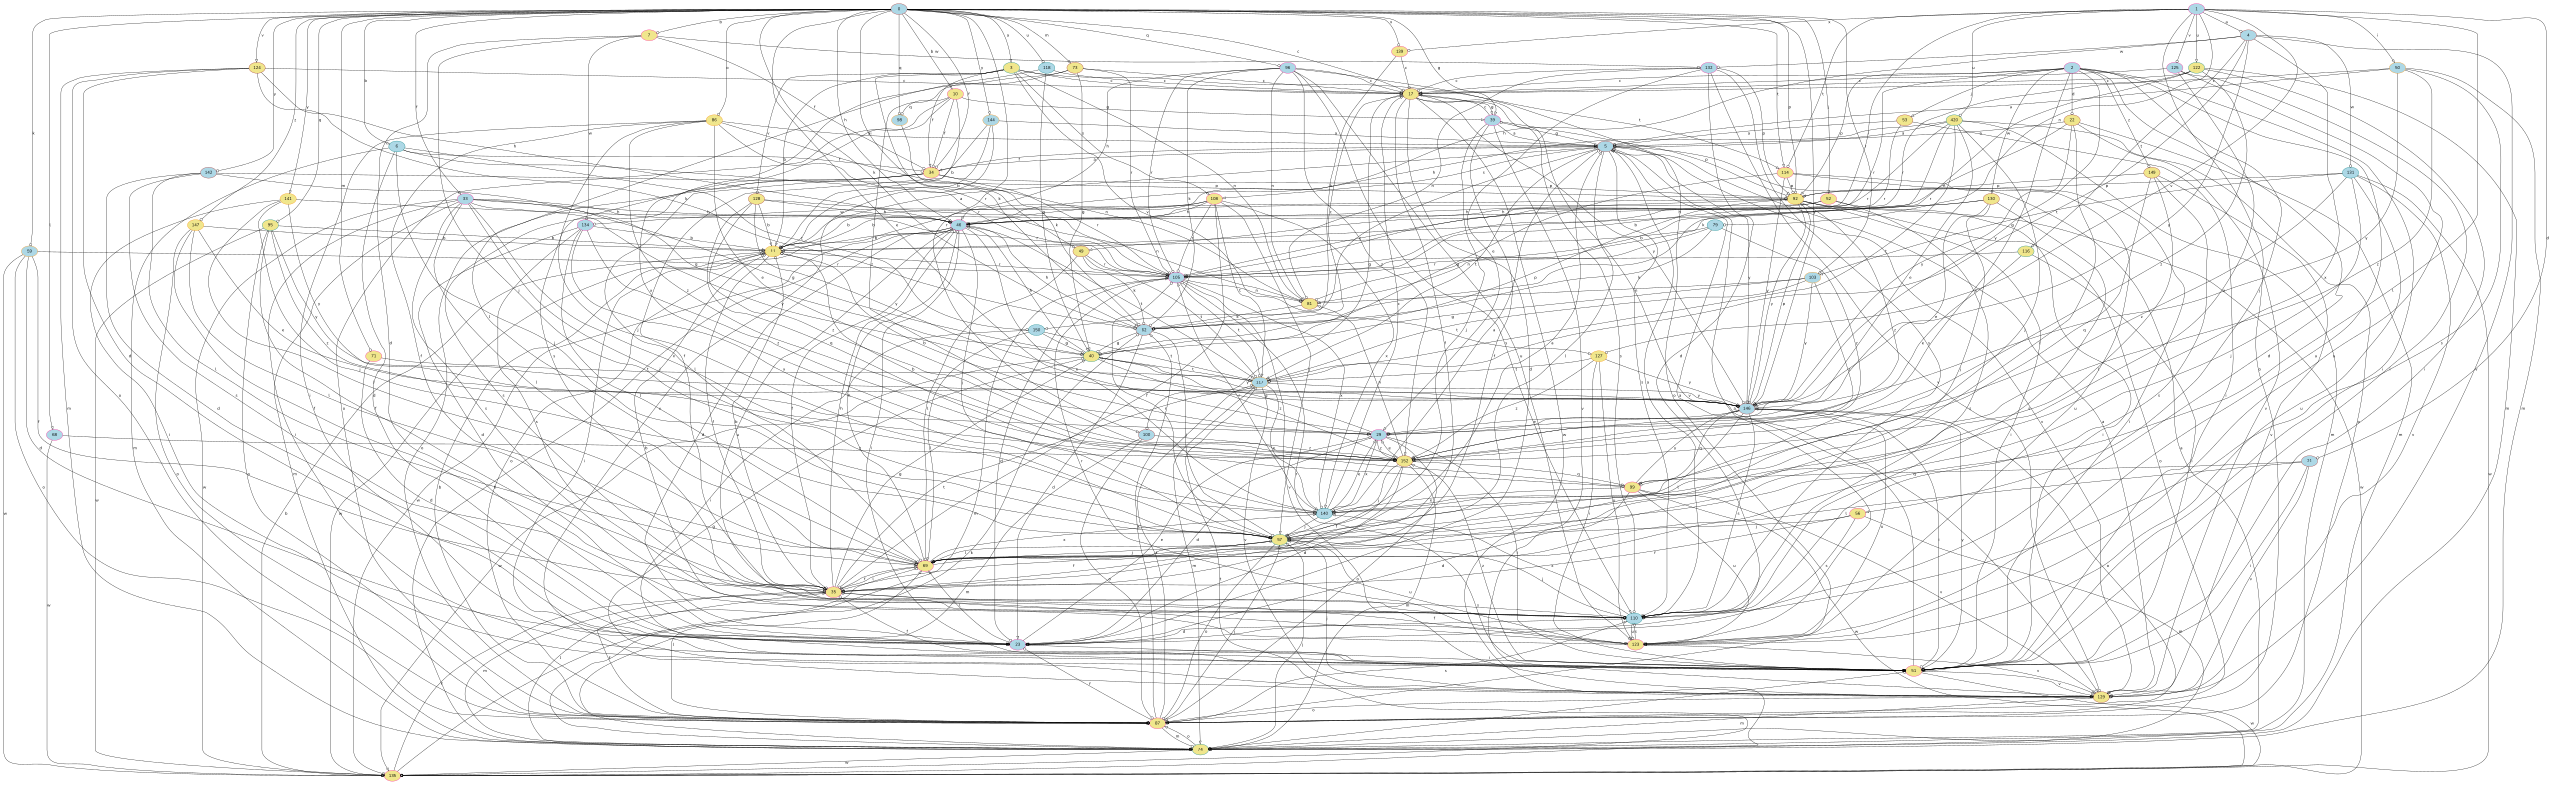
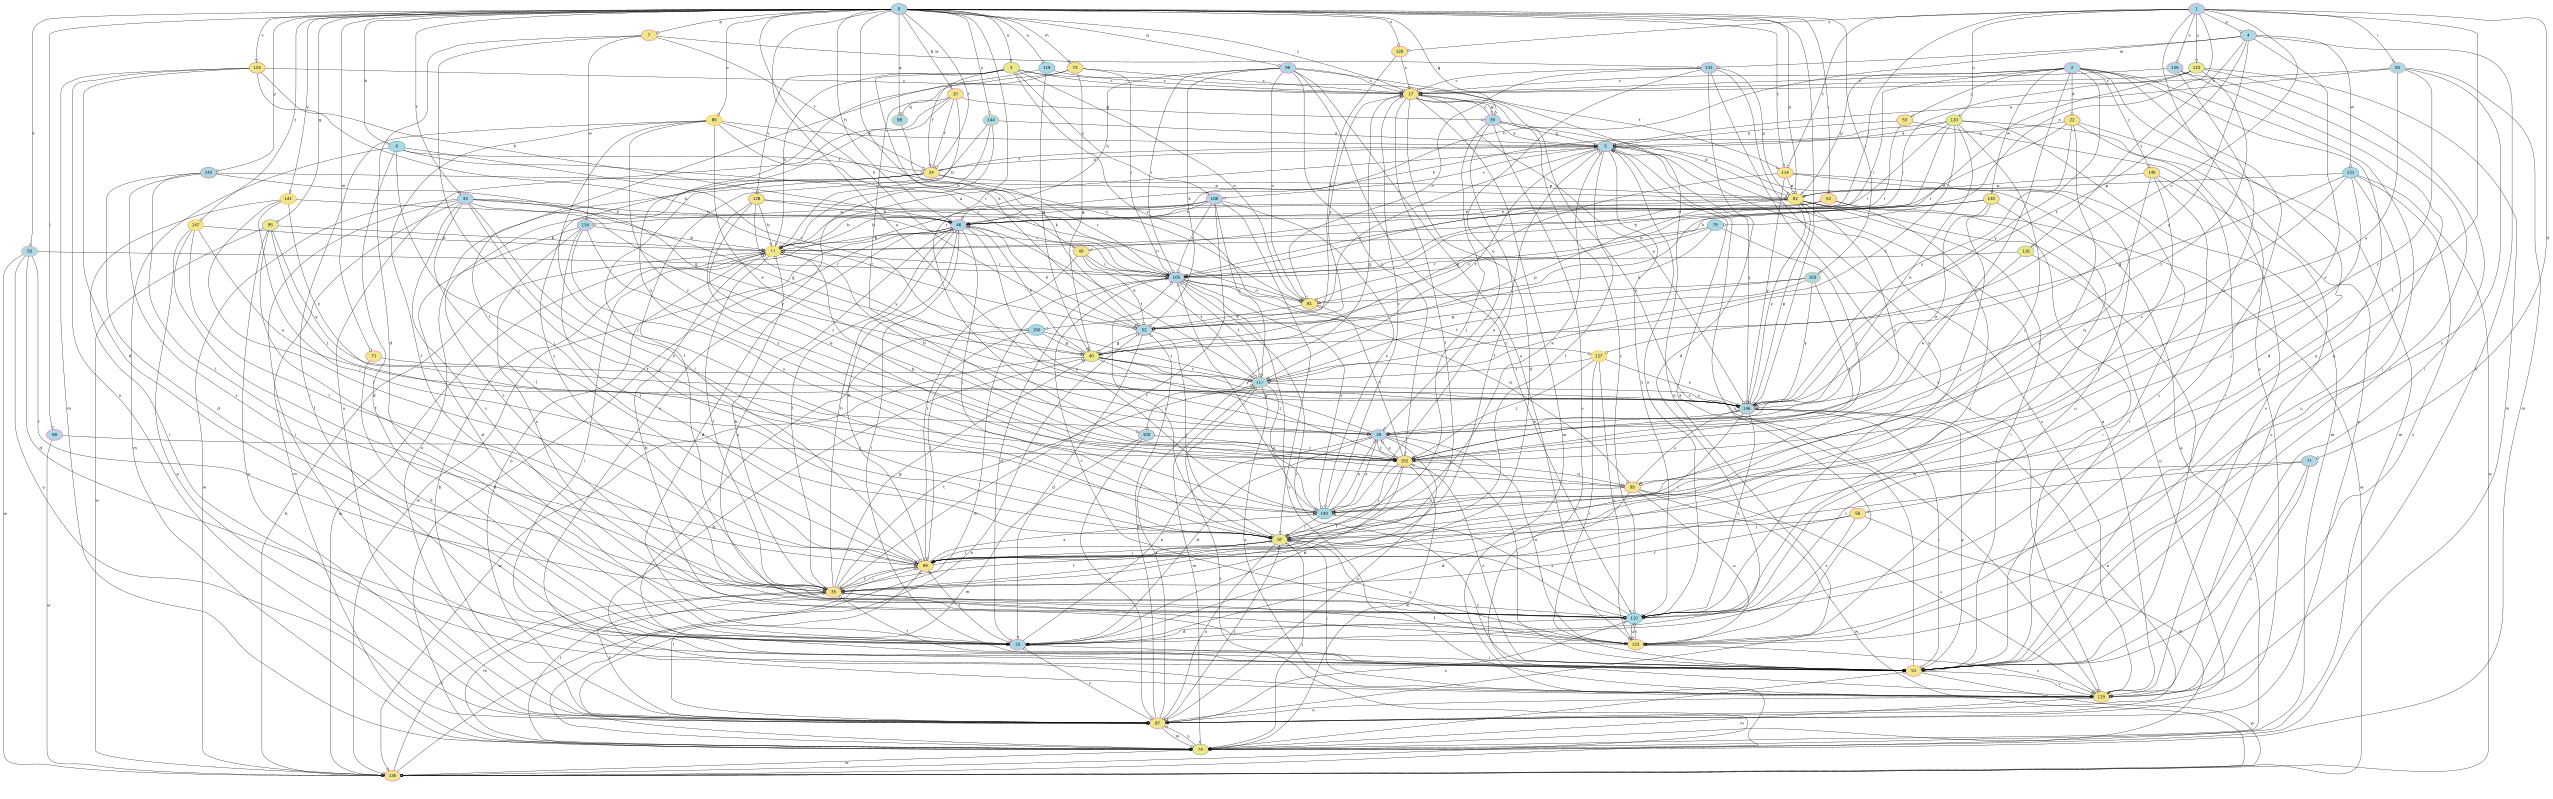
node "420": label "420" -> "120"
node "108": fillcolor khaki -> lightblue
edge "131" -> "103": now "131" -> "40"
edge "146" -> "99": now "105" -> "99"
edge "146" -> "123": now "29" -> "123"
